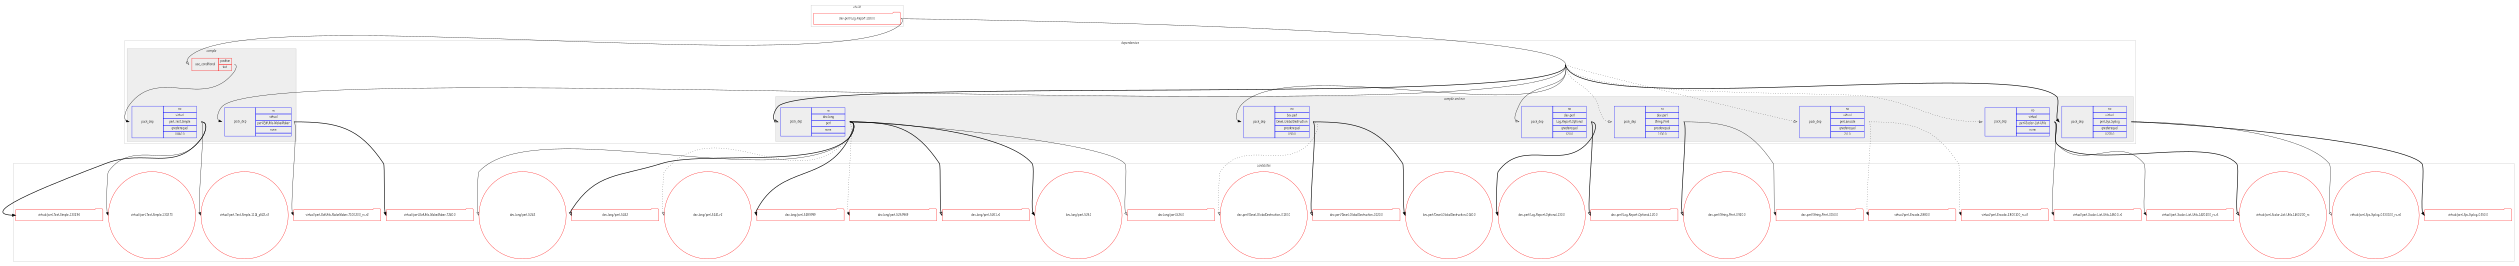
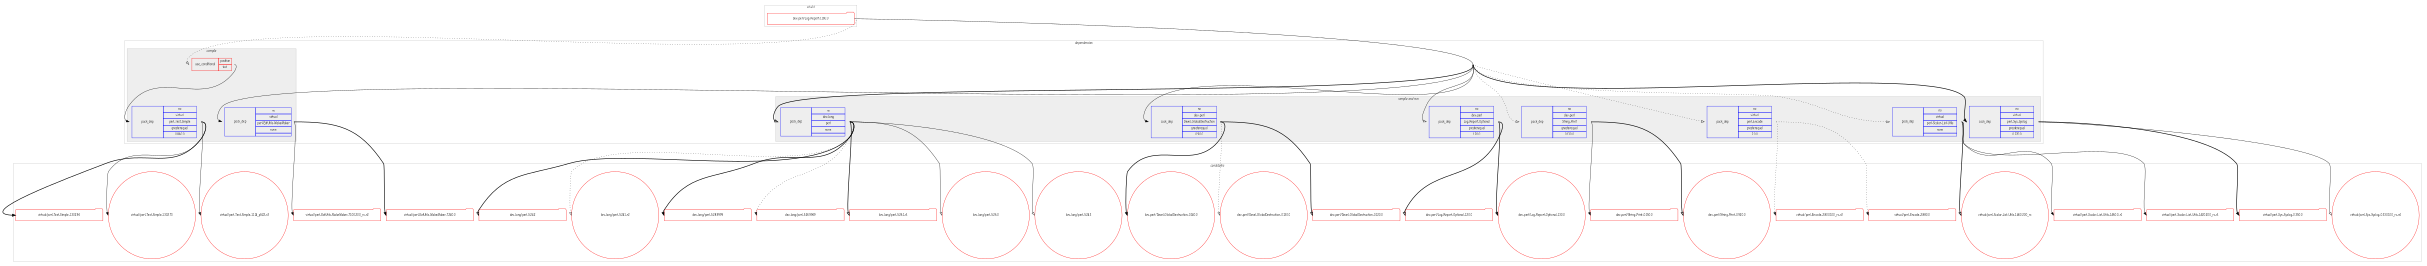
edge "dev-perl/Log-Report-1.180.0" -> "use_conditional": style solid -> dotted
node "dev-lang/perl-5.26.1": removed
node "dev-lang/perl-5.26.0": shape folder -> circle
